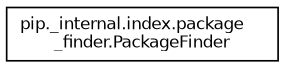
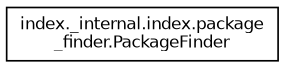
node "pip._internal.index.package _finder.PackageFinder": label "pip._internal.index.package _finder.PackageFinder" -> "index._internal.index.package _finder.PackageFinder"
